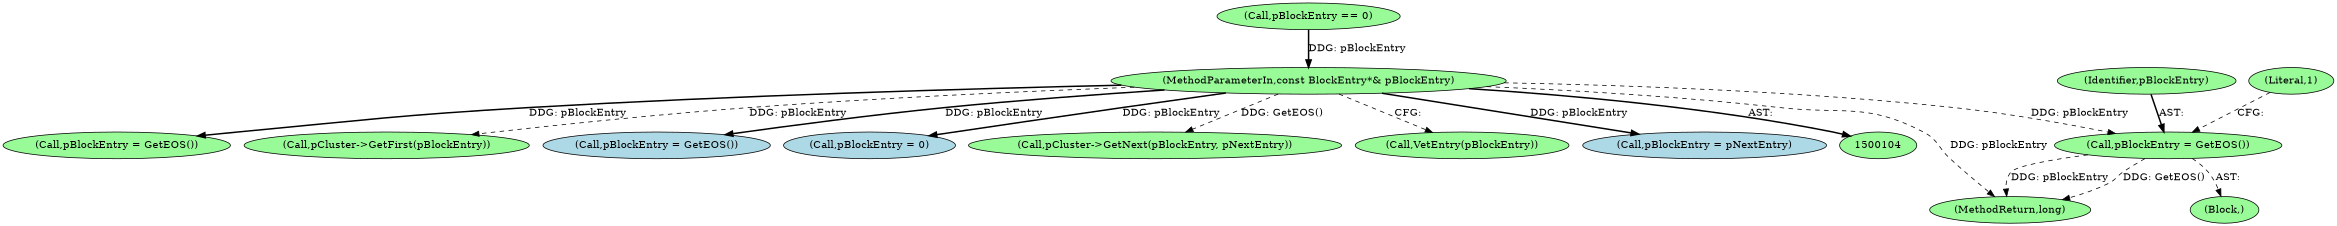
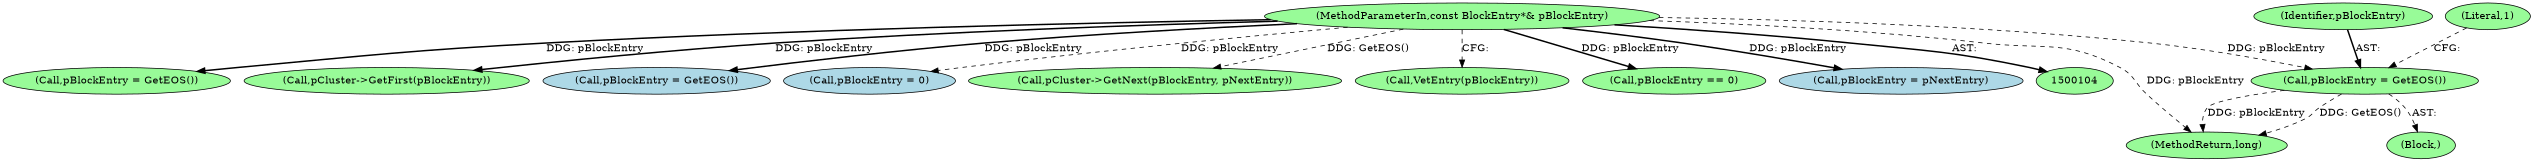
edge "(Call,pBlockEntry == 0)" -> "(MethodParameterIn,const BlockEntry*& pBlockEntry)": reversed
edge "(MethodParameterIn,const BlockEntry*& pBlockEntry)" -> "(Call,pCluster->GetFirst(pBlockEntry))": style dashed -> bold
edge "(MethodParameterIn,const BlockEntry*& pBlockEntry)" -> "(Call,pBlockEntry = 0)": style bold -> dashed
